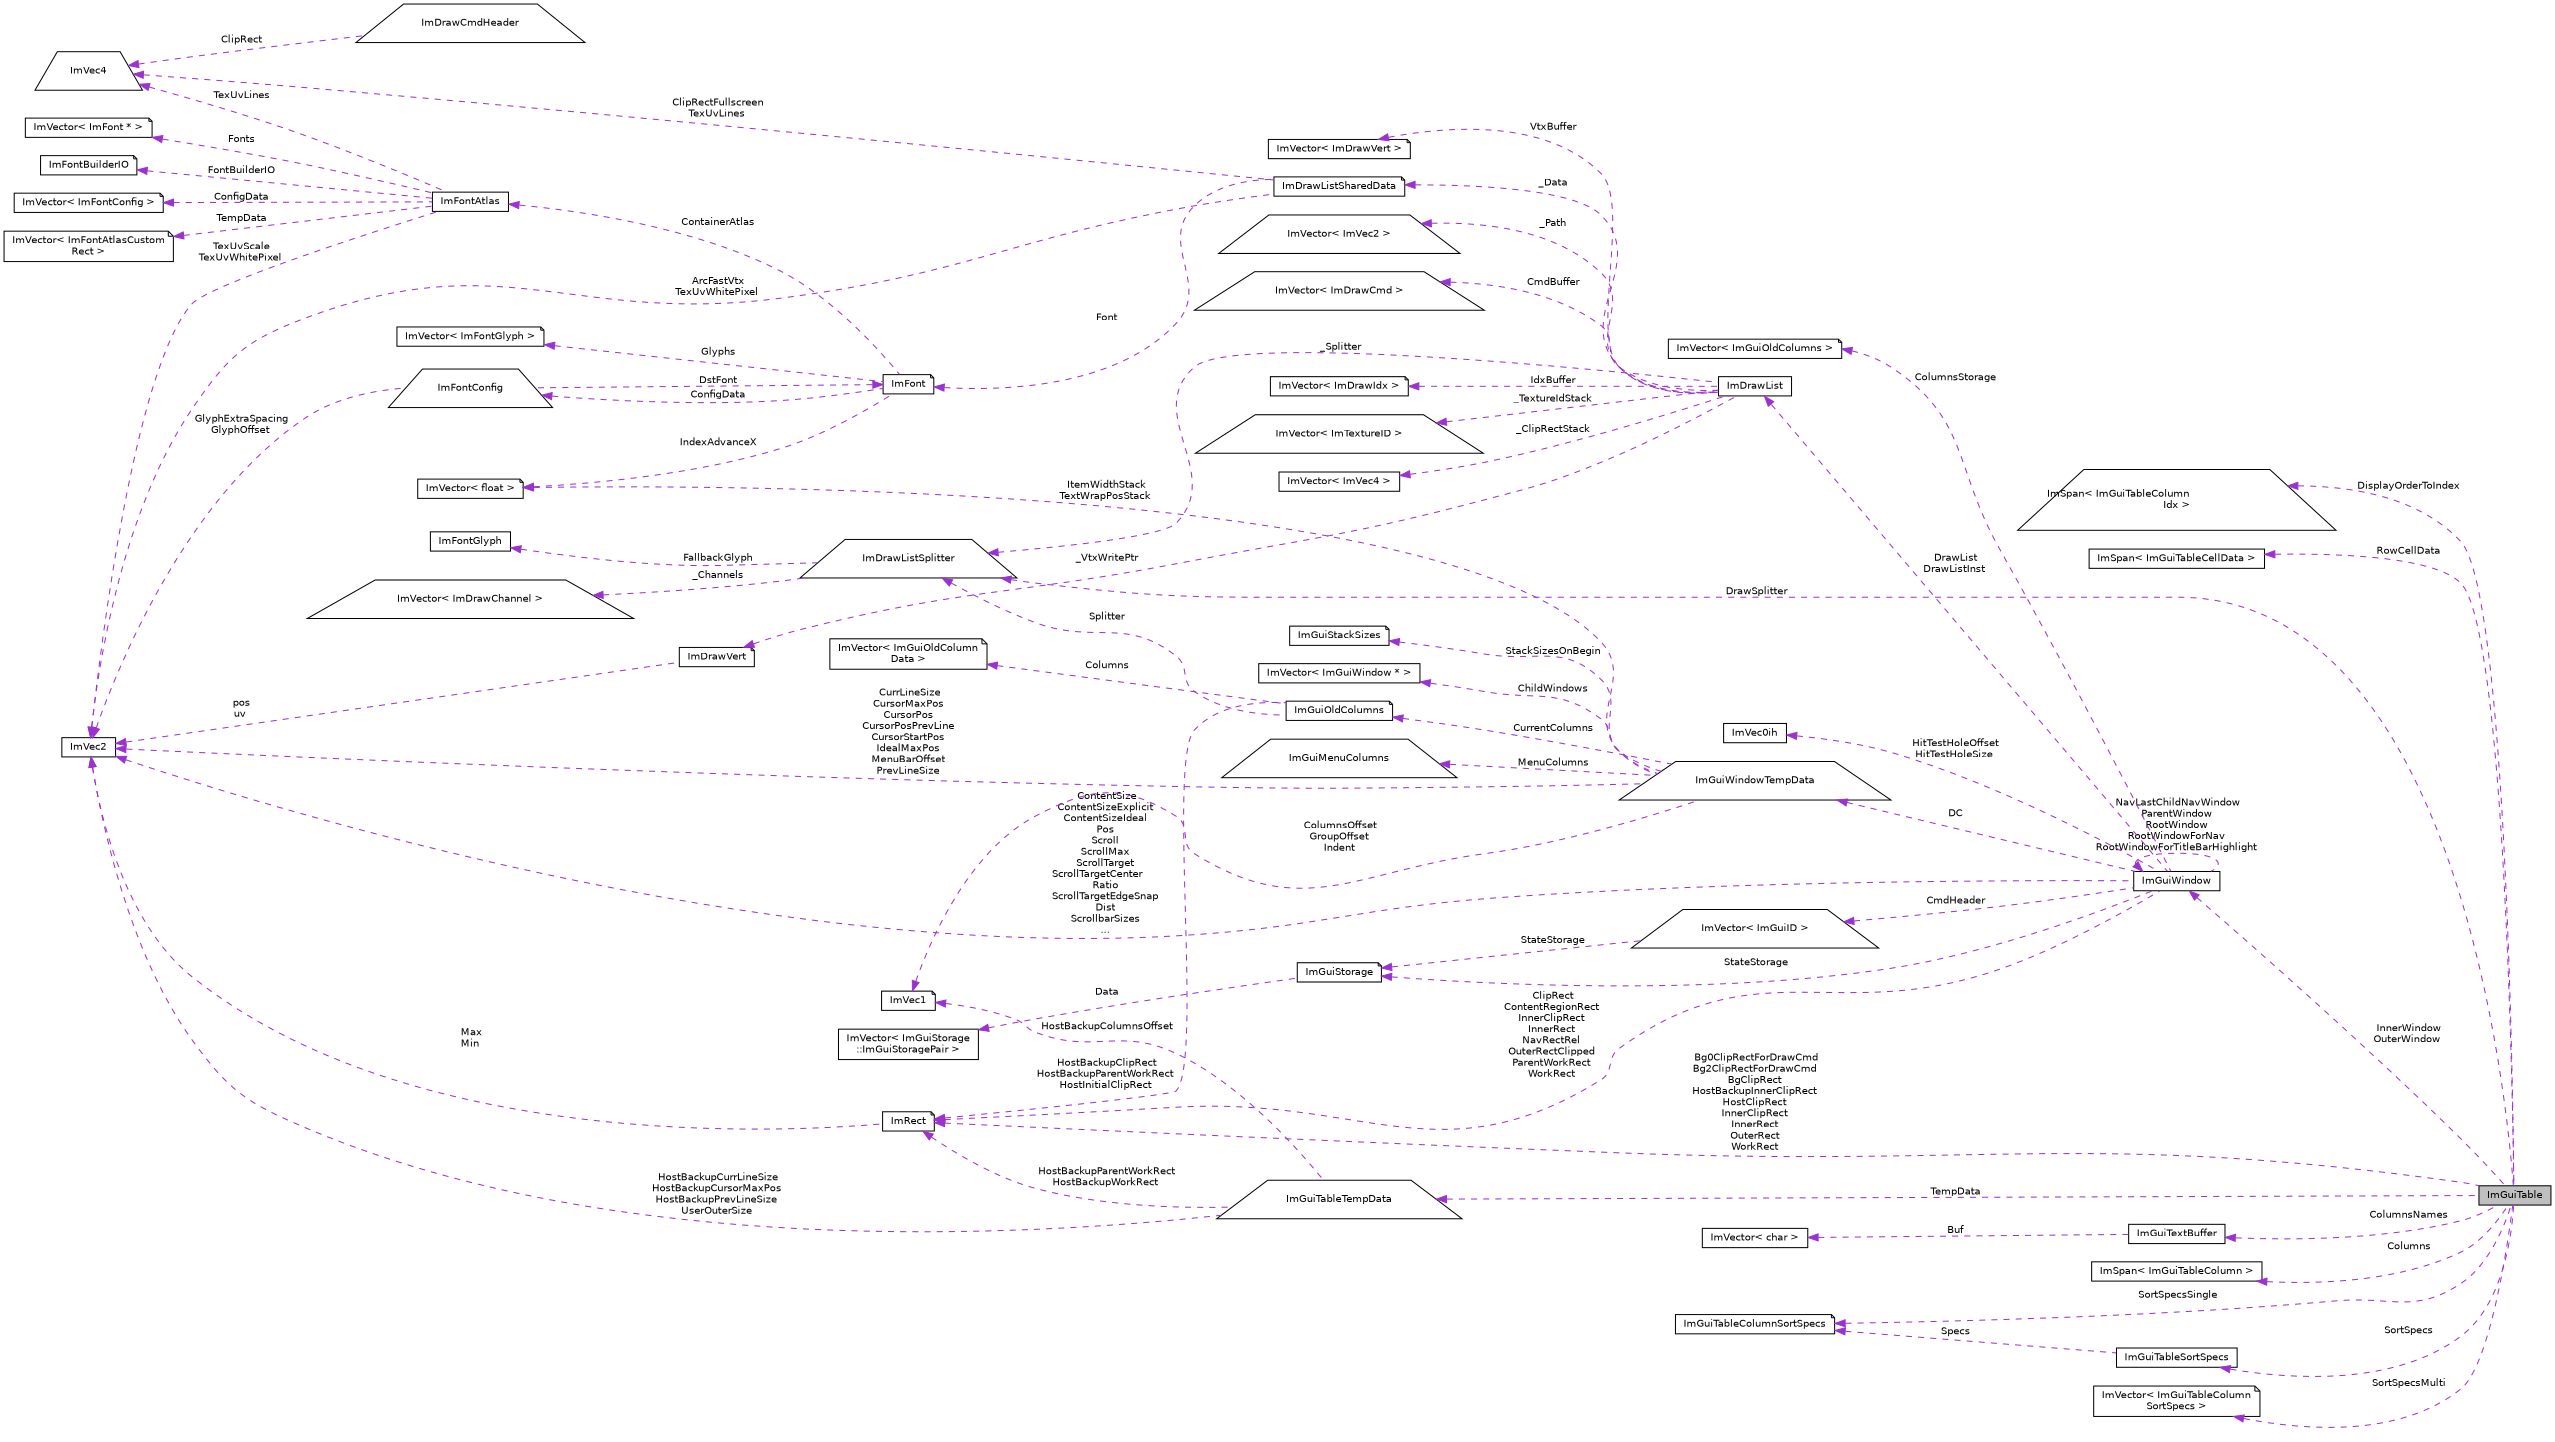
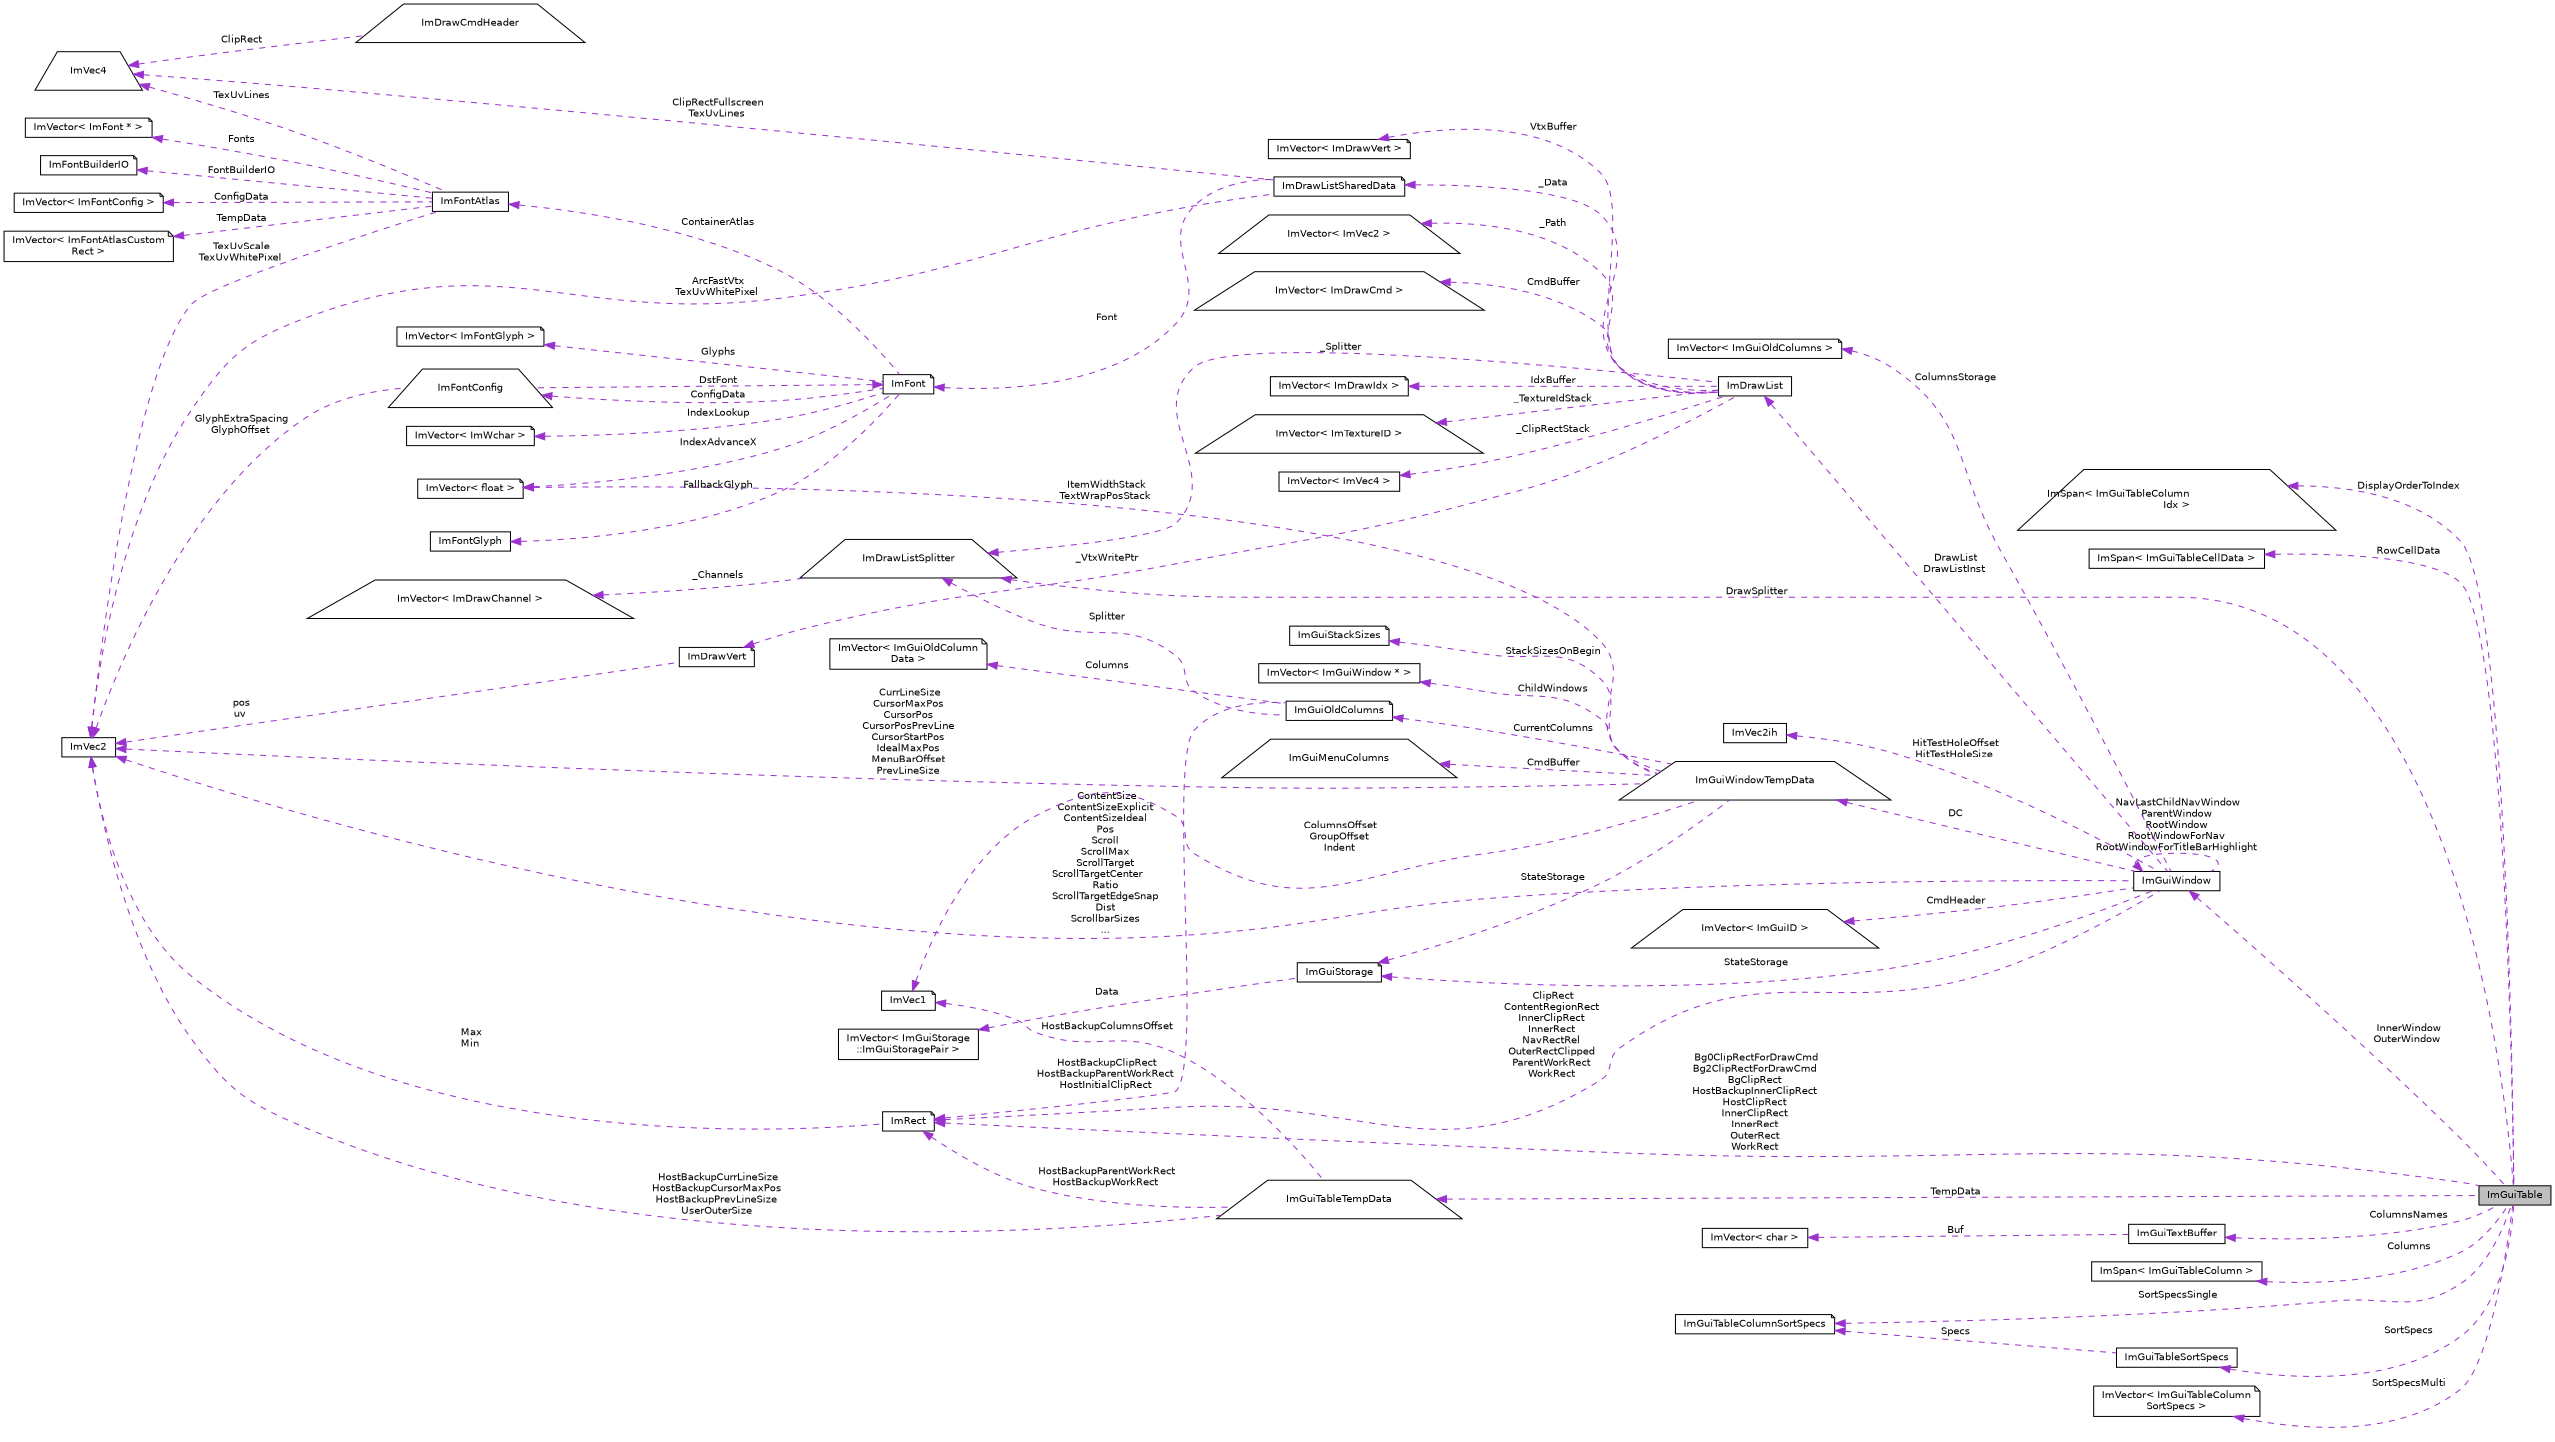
node "ImVector< ImWchar >": added
edge "ImDrawListSplitter" -> "ImFontGlyph": now "ImFont" -> "ImFontGlyph"
node "ImVec0ih": label "ImVec0ih" -> "ImVec2ih"
edge "ImGuiWindowTempData" -> "ImGuiMenuColumns": label " MenuColumns" -> " CmdBuffer"
edge "ImVector< ImGuiID >" -> "ImGuiStorage": now "ImGuiWindowTempData" -> "ImGuiStorage"
